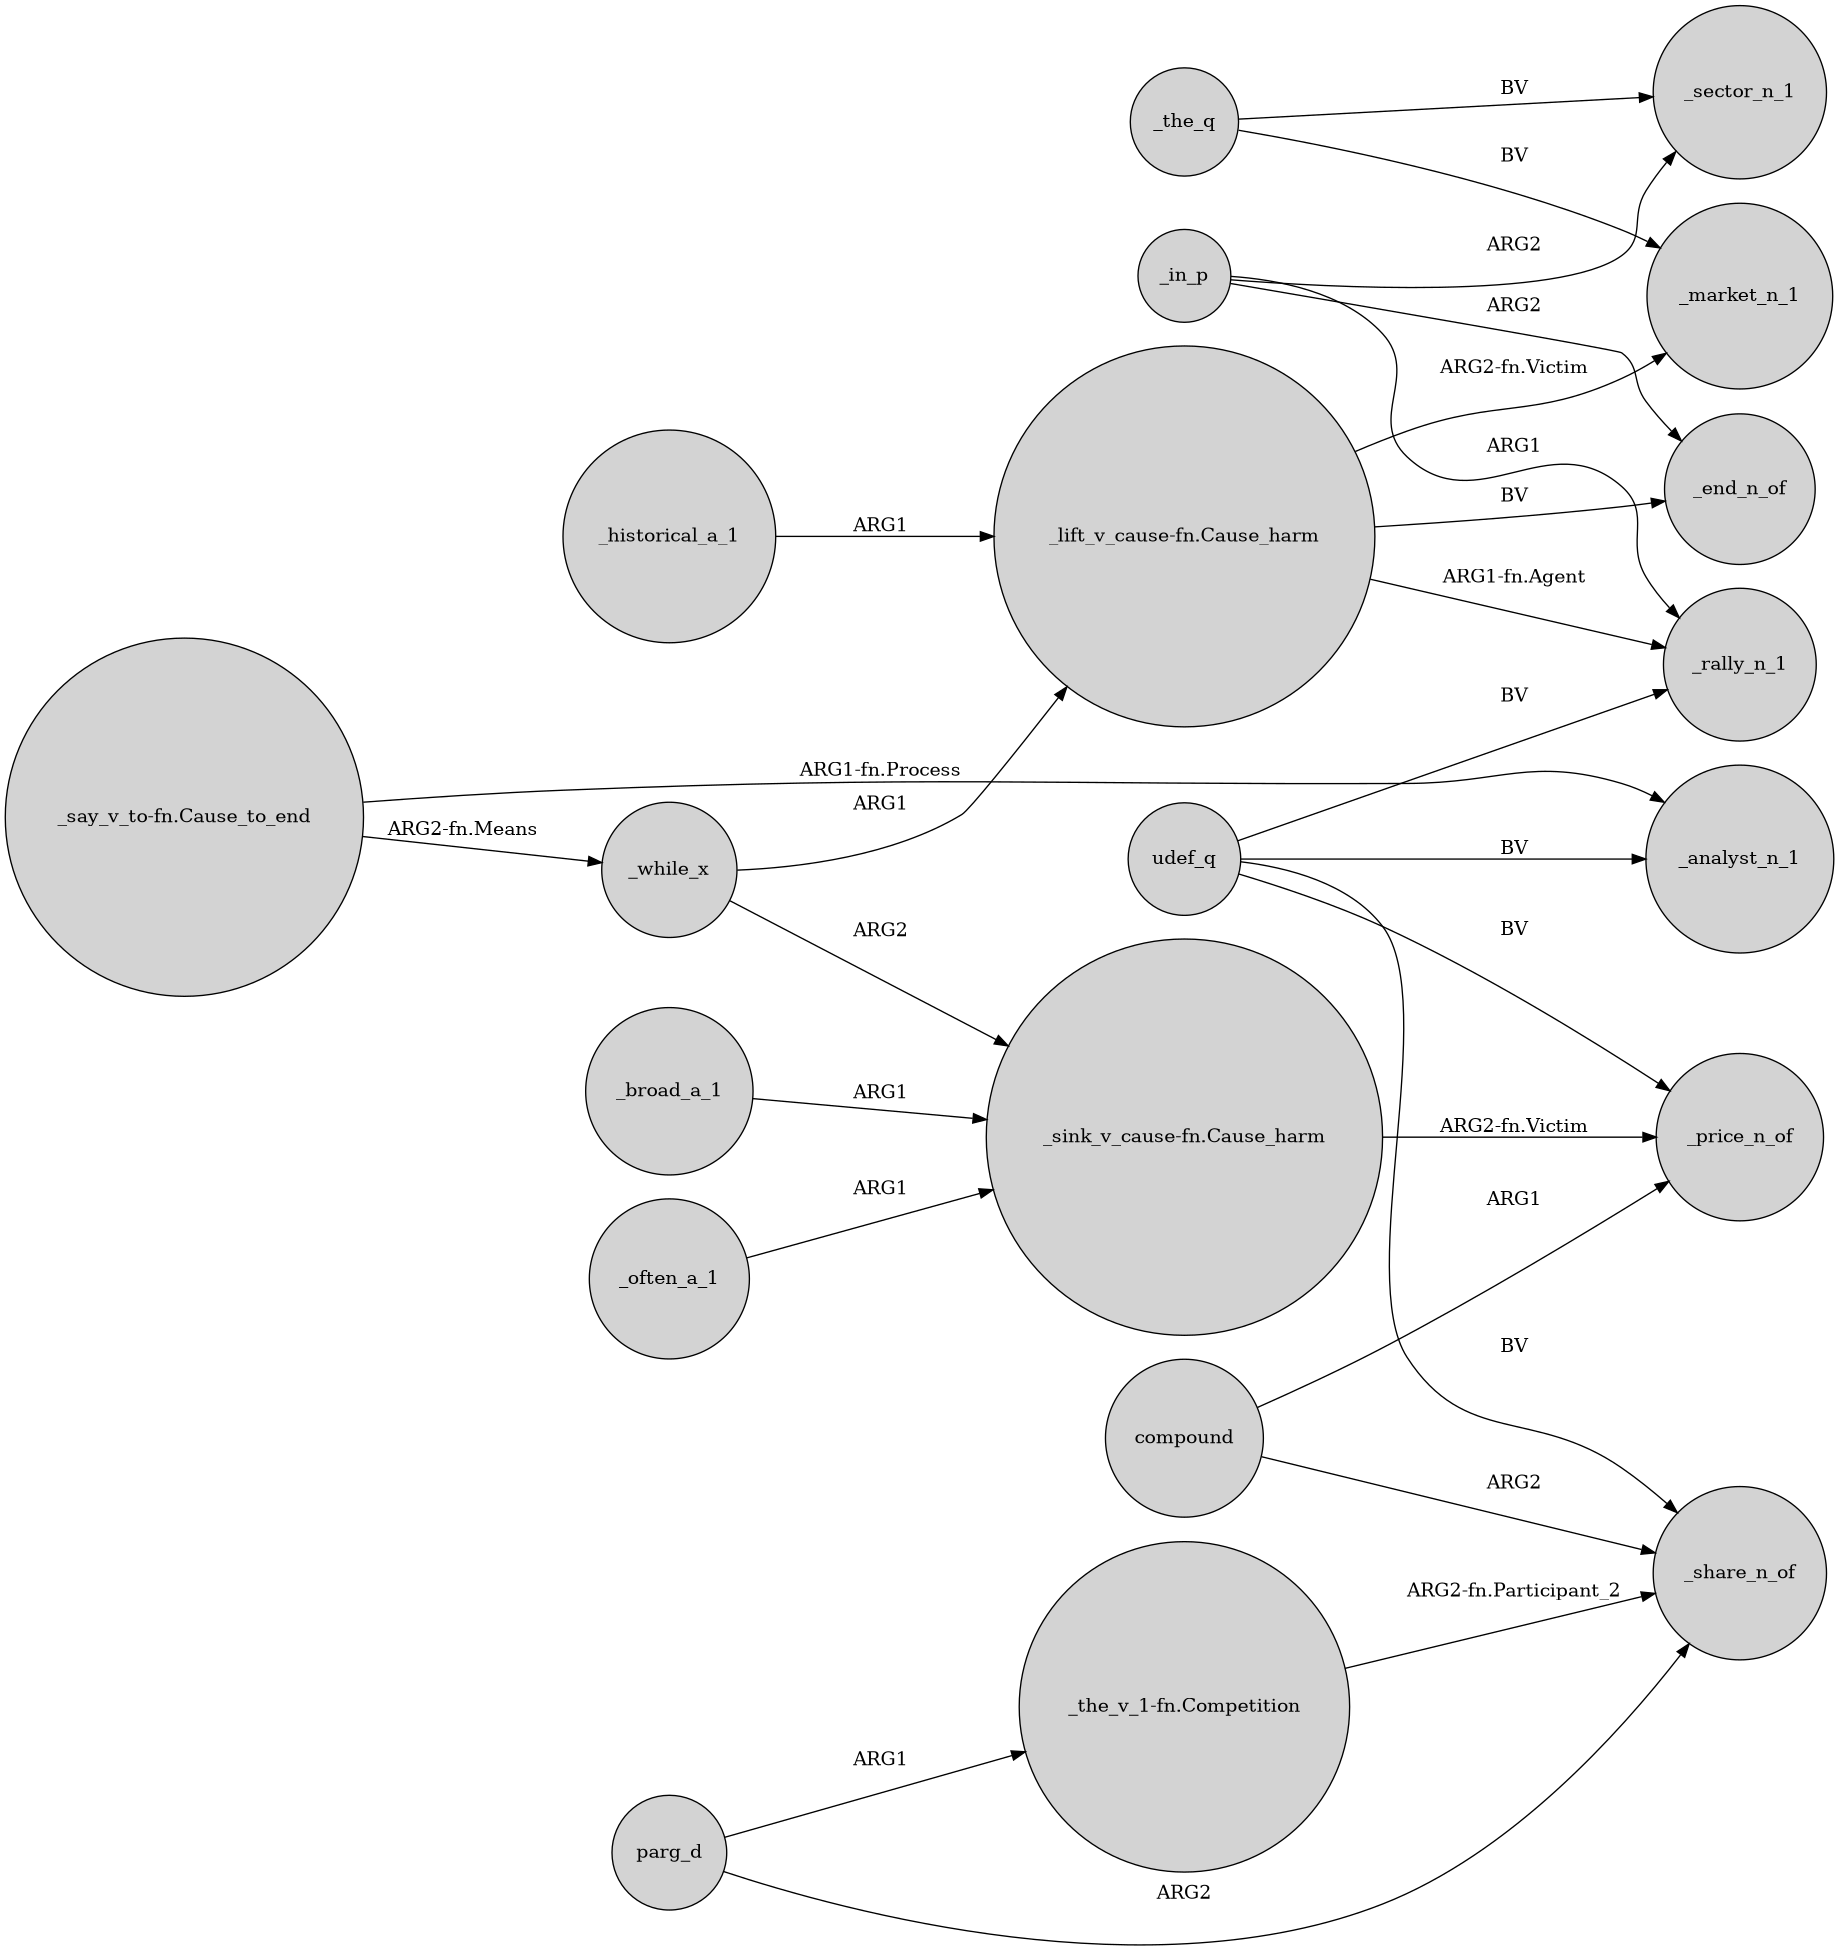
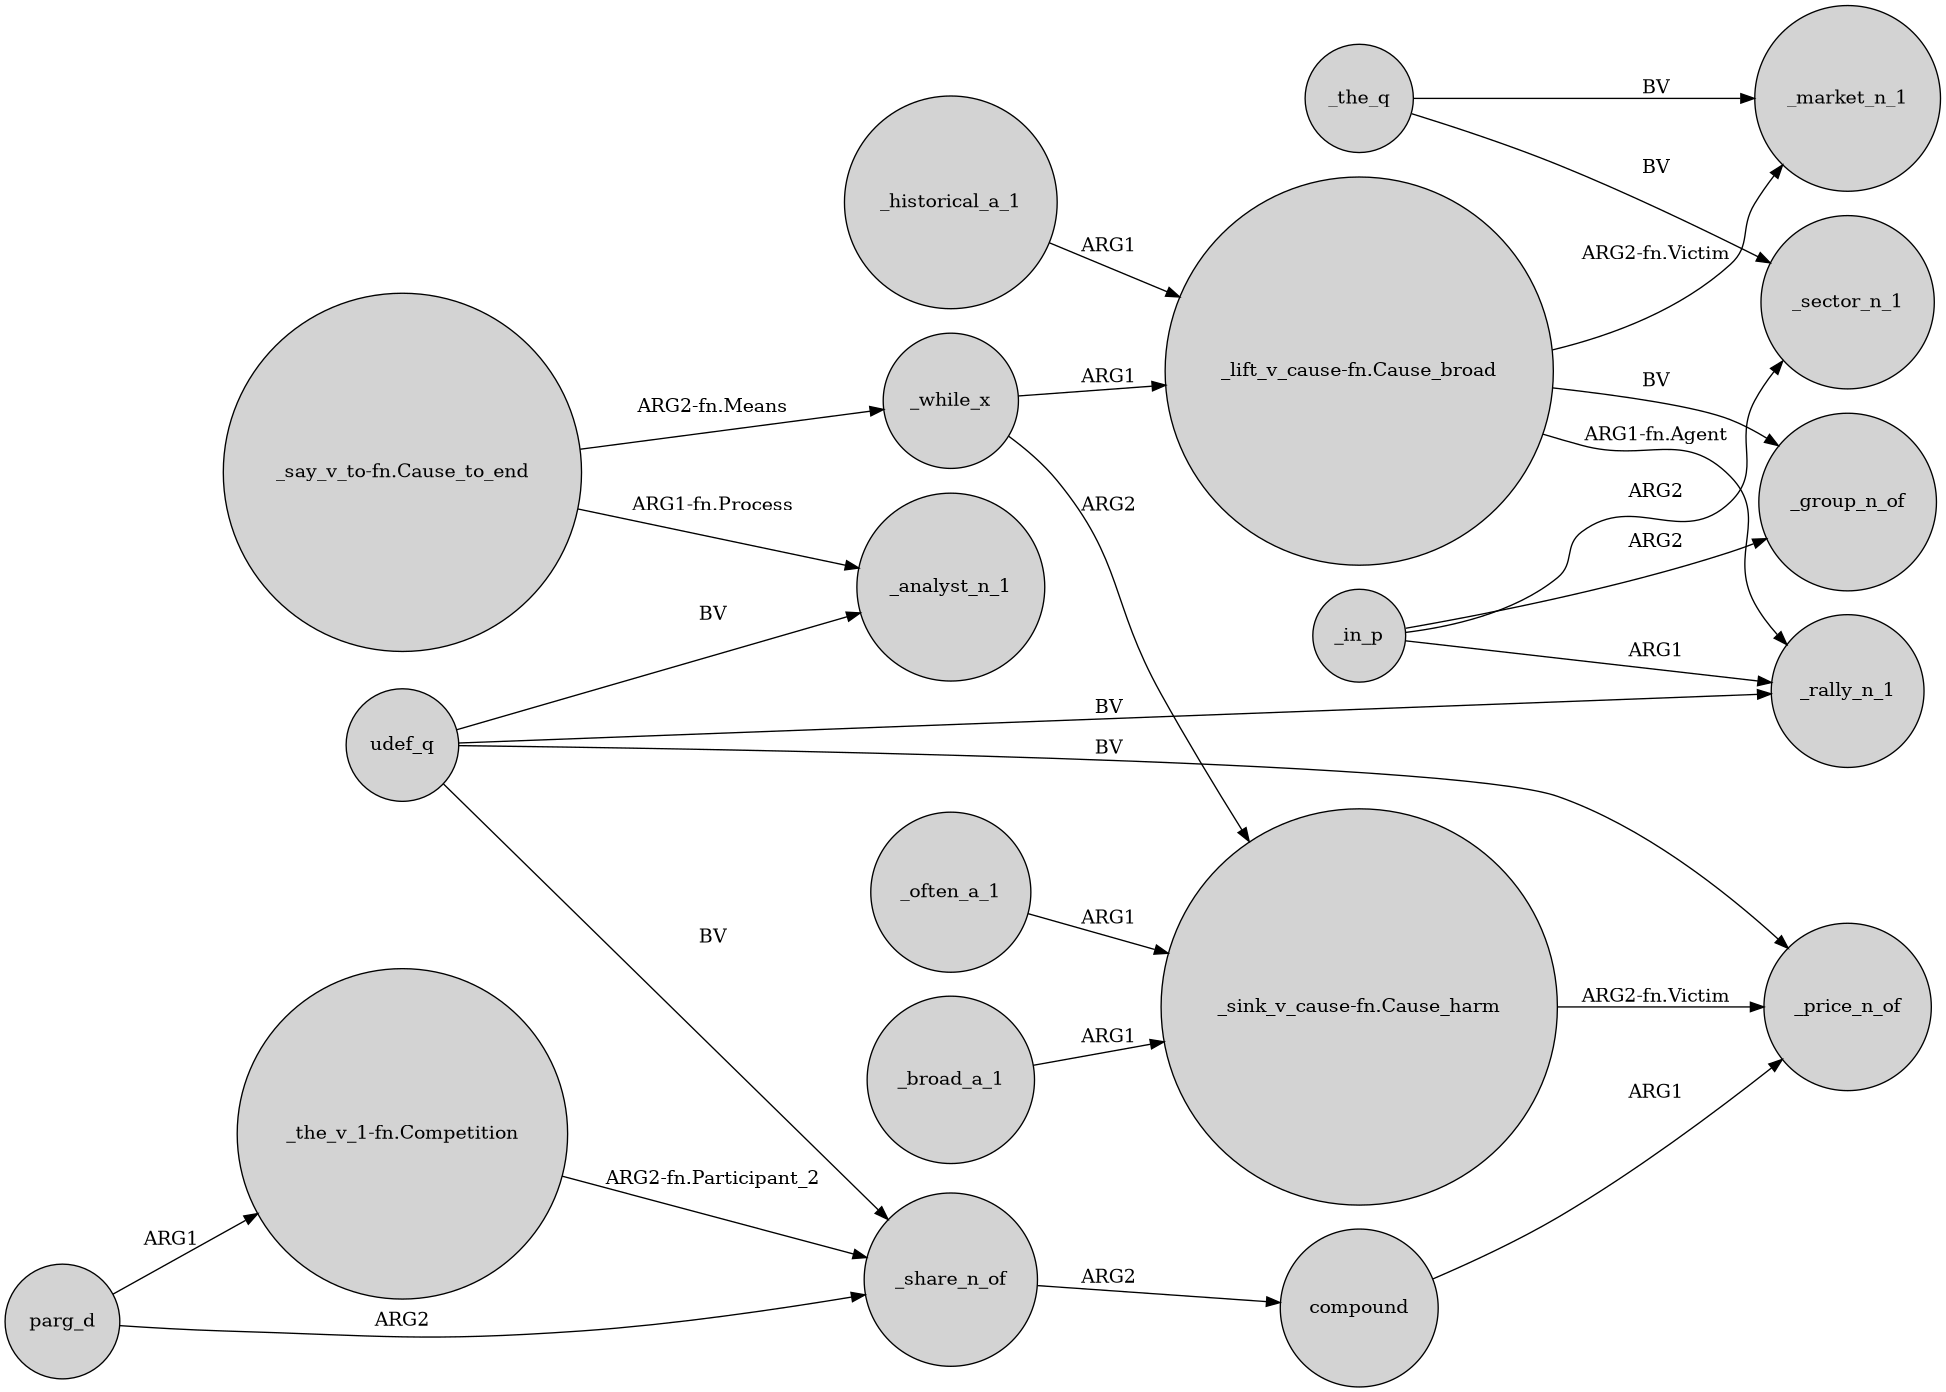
node "_end_n_of": label "_end_n_of" -> "_group_n_of"
node "_lift_v_cause-fn.Cause_harm": label "_lift_v_cause-fn.Cause_harm" -> "_lift_v_cause-fn.Cause_broad"
edge "compound" -> "_share_n_of": reversed
